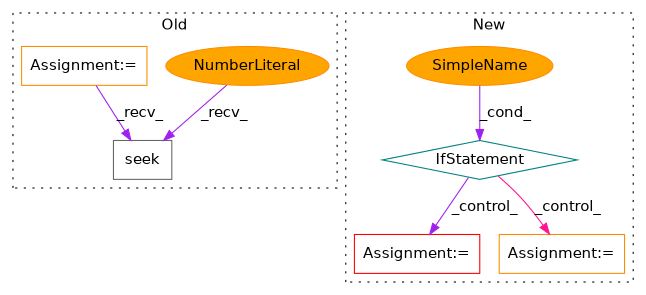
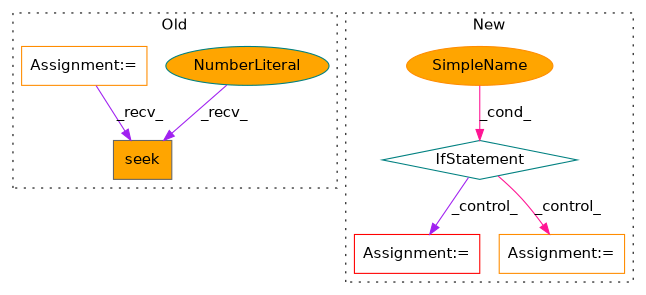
node "NumberLiteral": color darkorange -> teal
edge "SimpleName" -> "IfStatement": color purple -> deeppink
node "seek": fillcolor white -> orange
